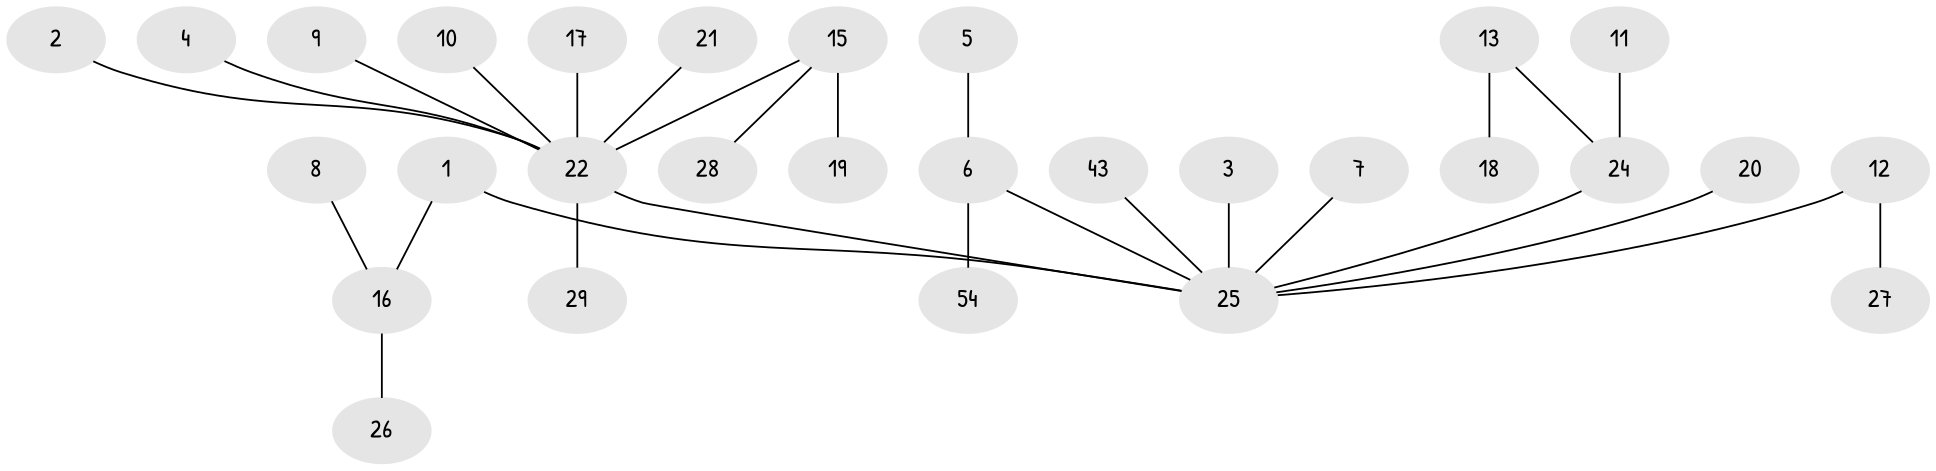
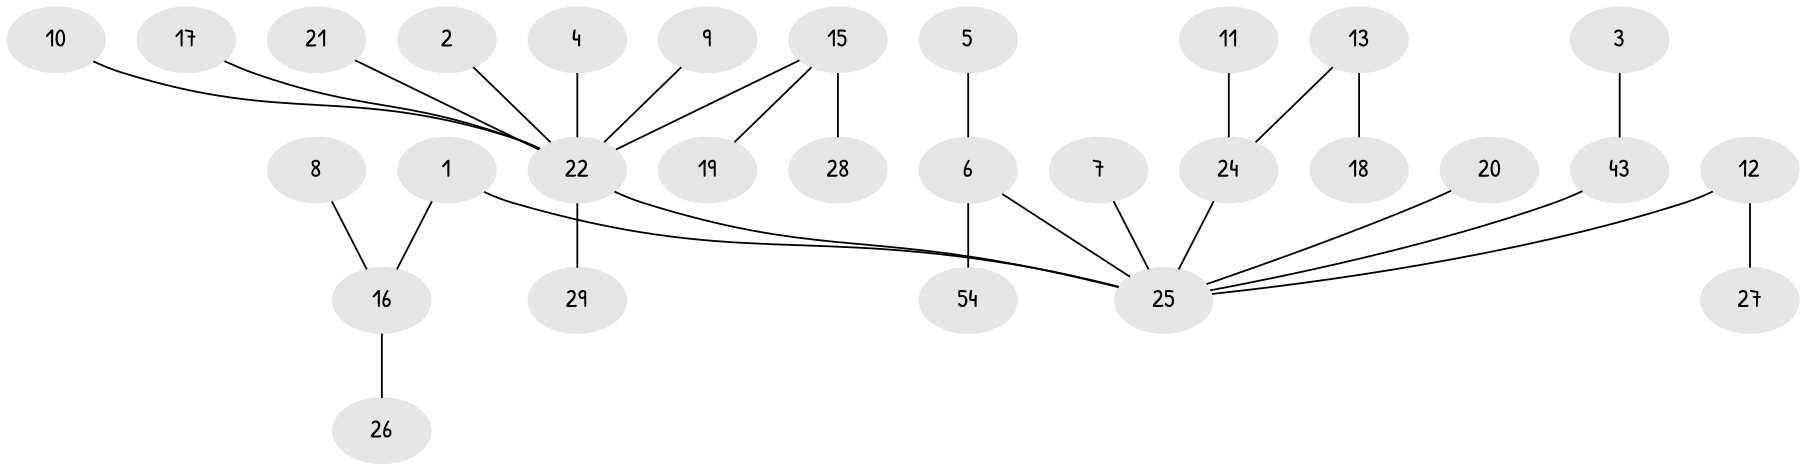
edge "3" -- "25": now "3" -- "43"
